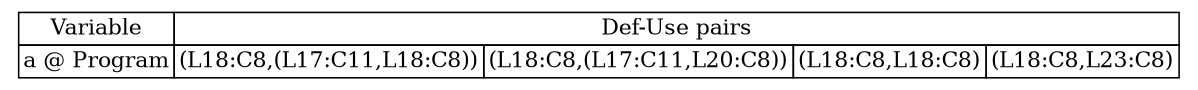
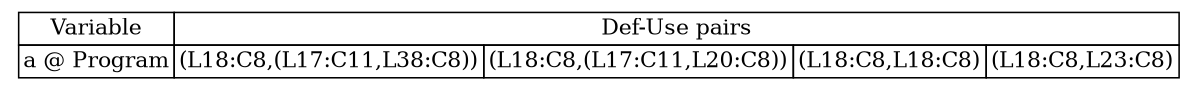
node "Variable": text "(L18:C8,(L17:C11,L18:C8))" -> "(L18:C8,(L17:C11,L38:C8))"
